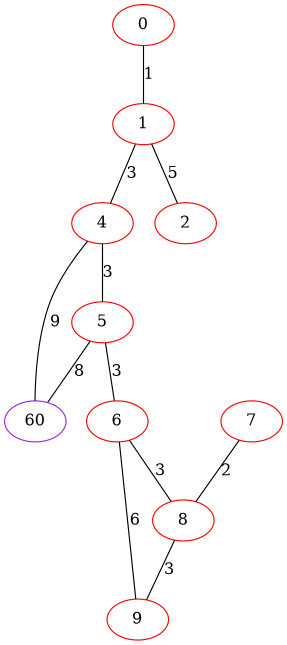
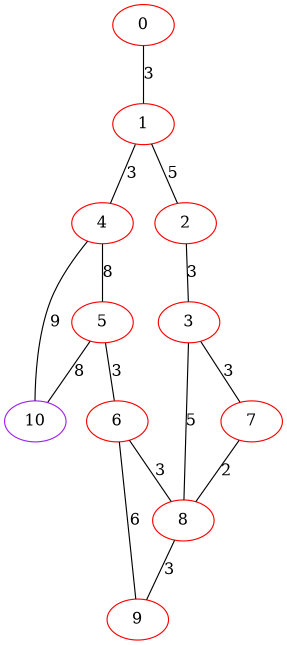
edge "0" -- "1": label "1" -> "3"
edge "4" -- "5": label "3" -> "8"
node "3": added
node "60": label "60" -> "10"
